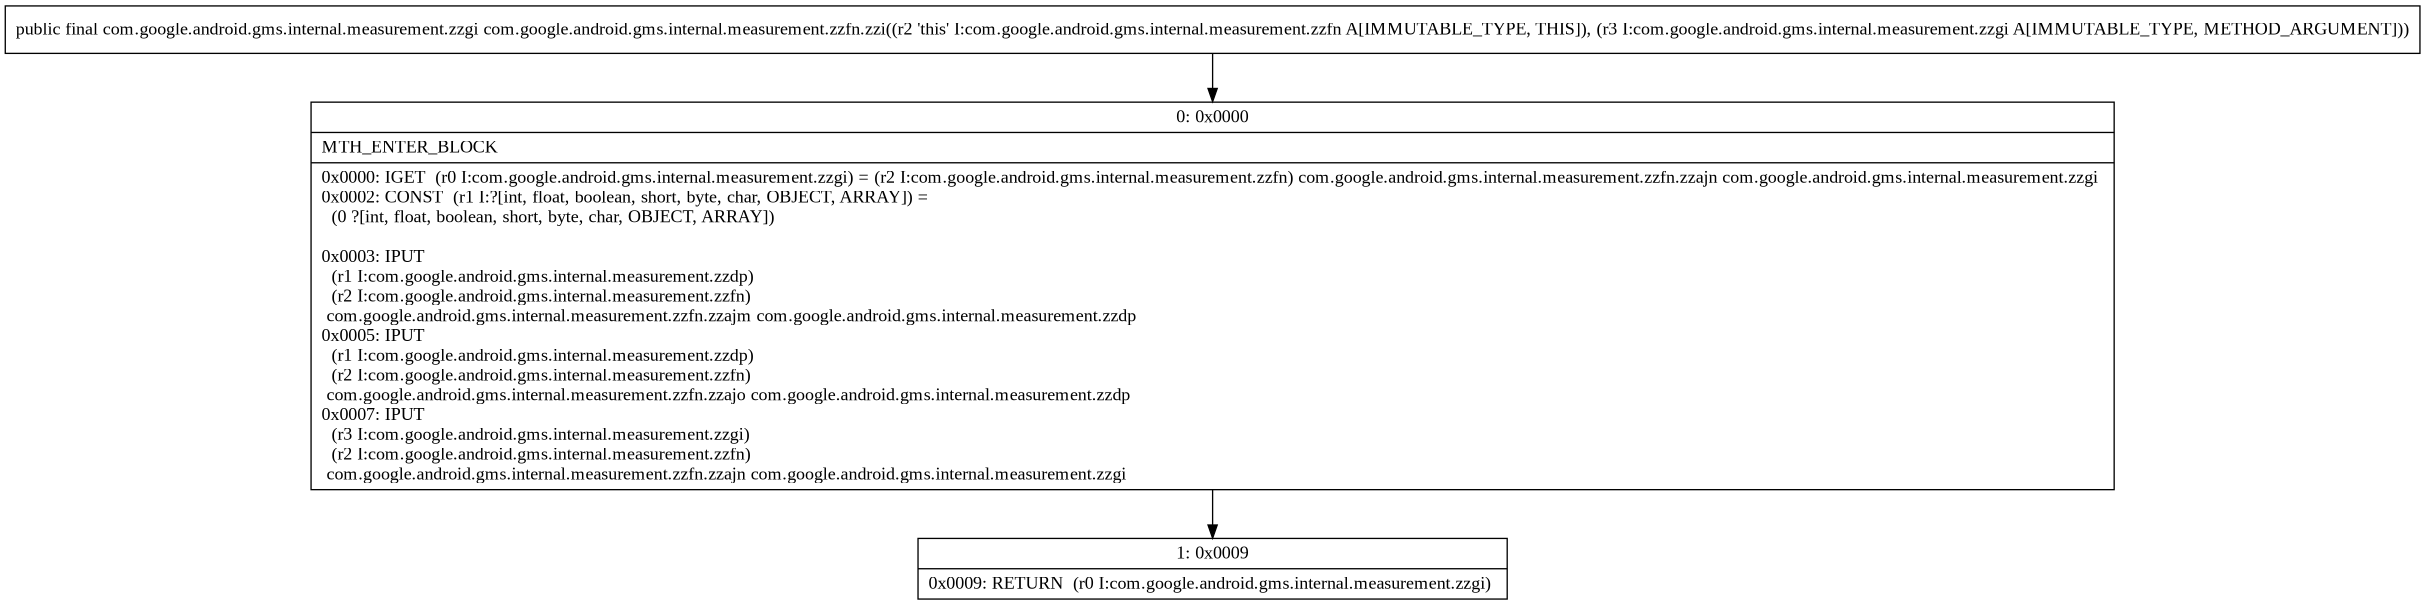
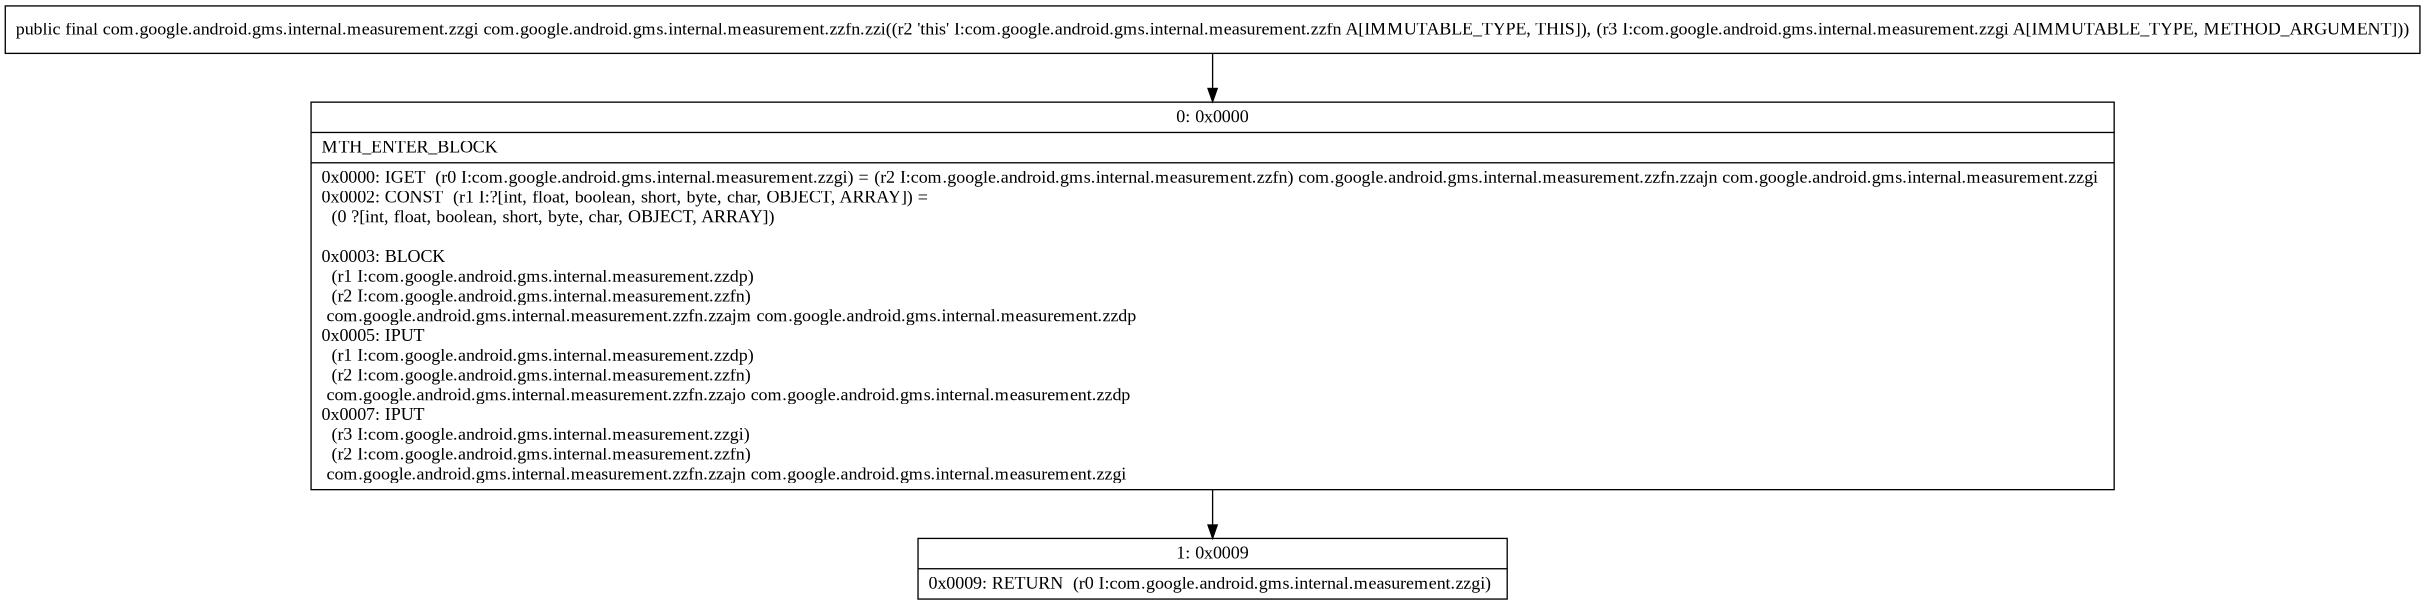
node "0: 0x0000": text "0x0003: IPUT" -> "0x0003: BLOCK"
